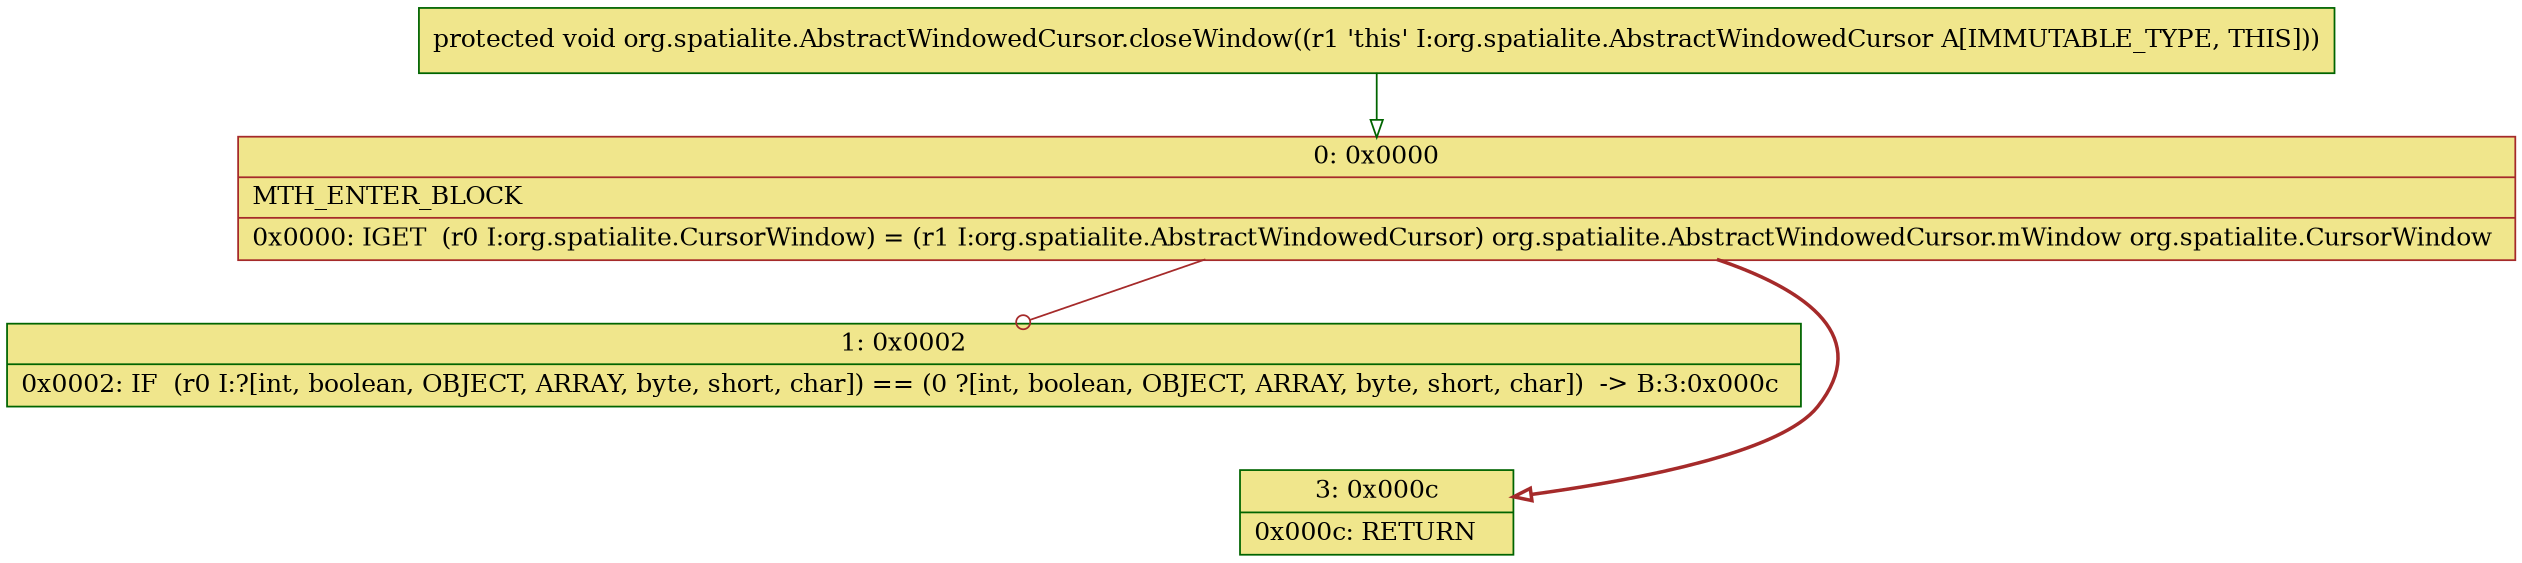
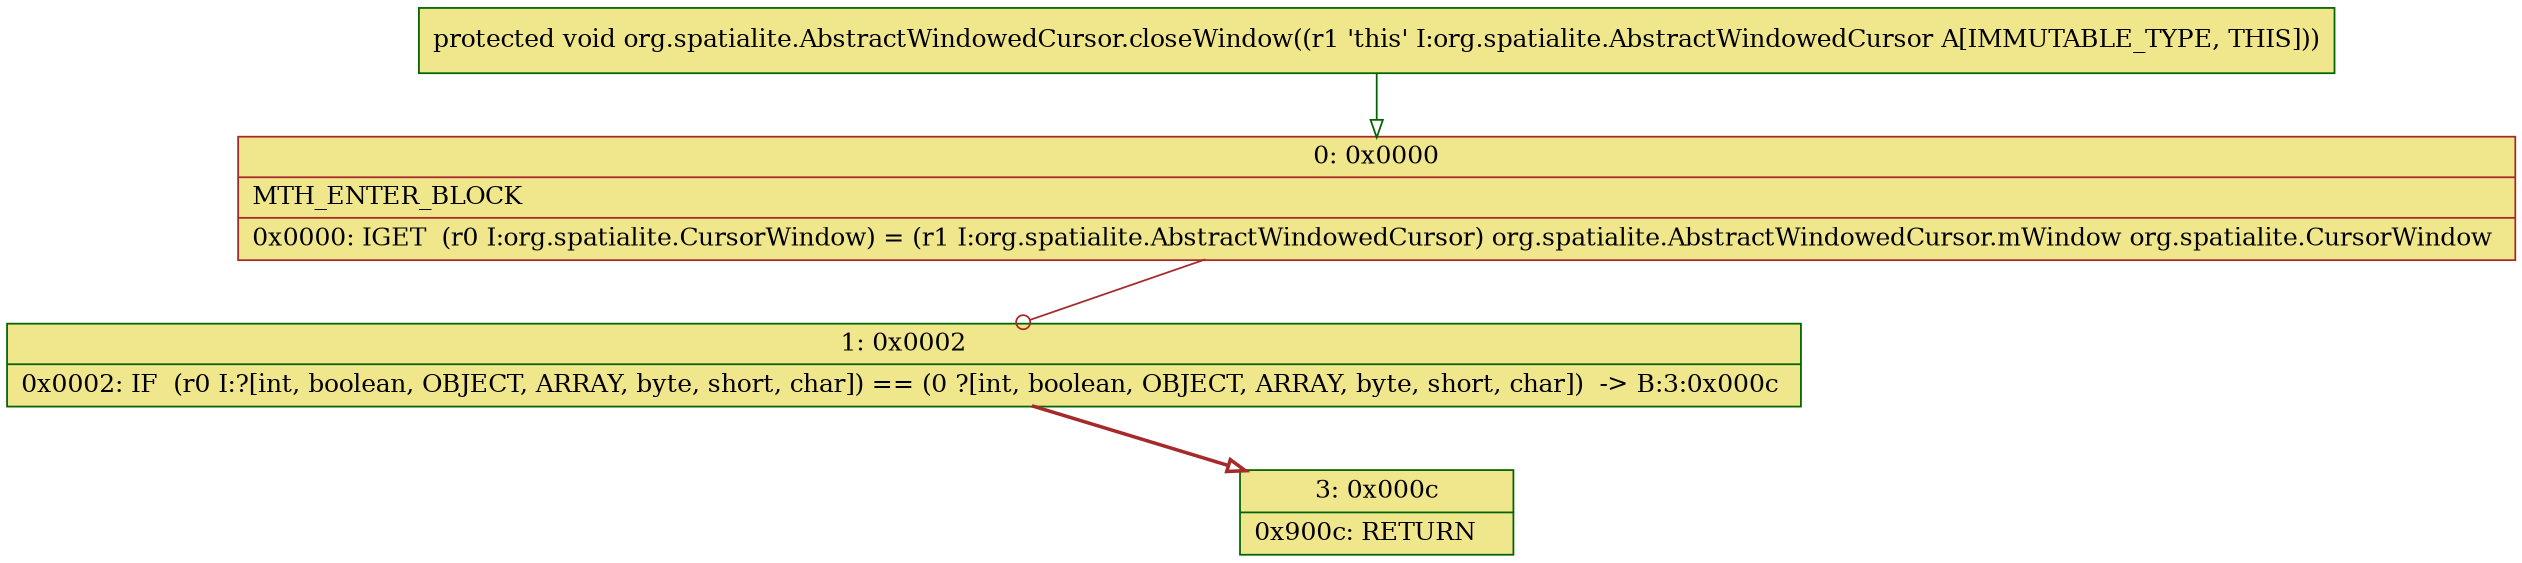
edge "0: 0x0000" -> "3: 0x000c": now "1: 0x0002" -> "3: 0x000c"
node "3: 0x000c": text "0x000c: RETURN" -> "0x900c: RETURN"
